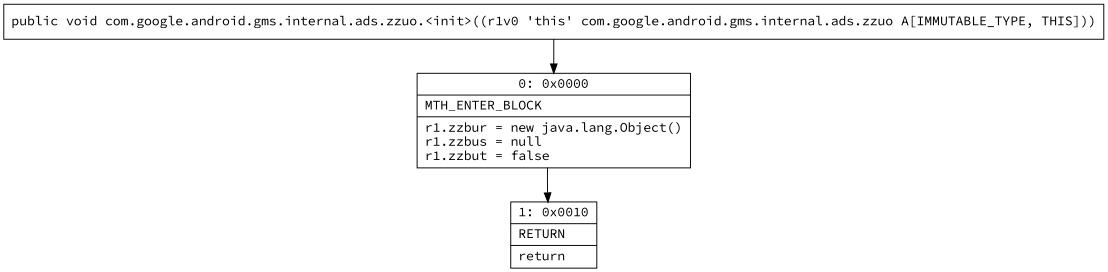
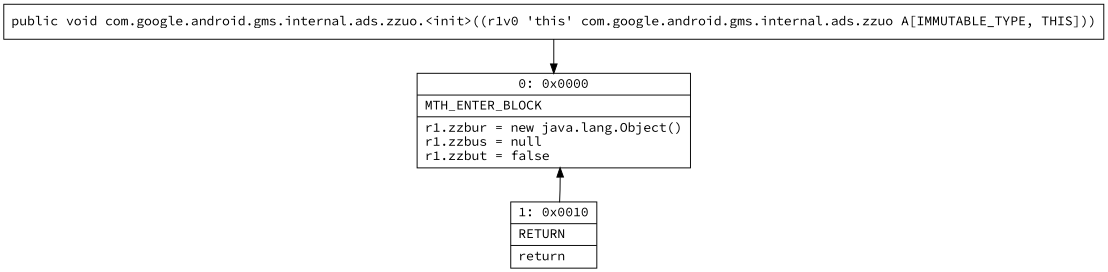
edge "0: 0x0000" -> "1: 0x0010": reversed
